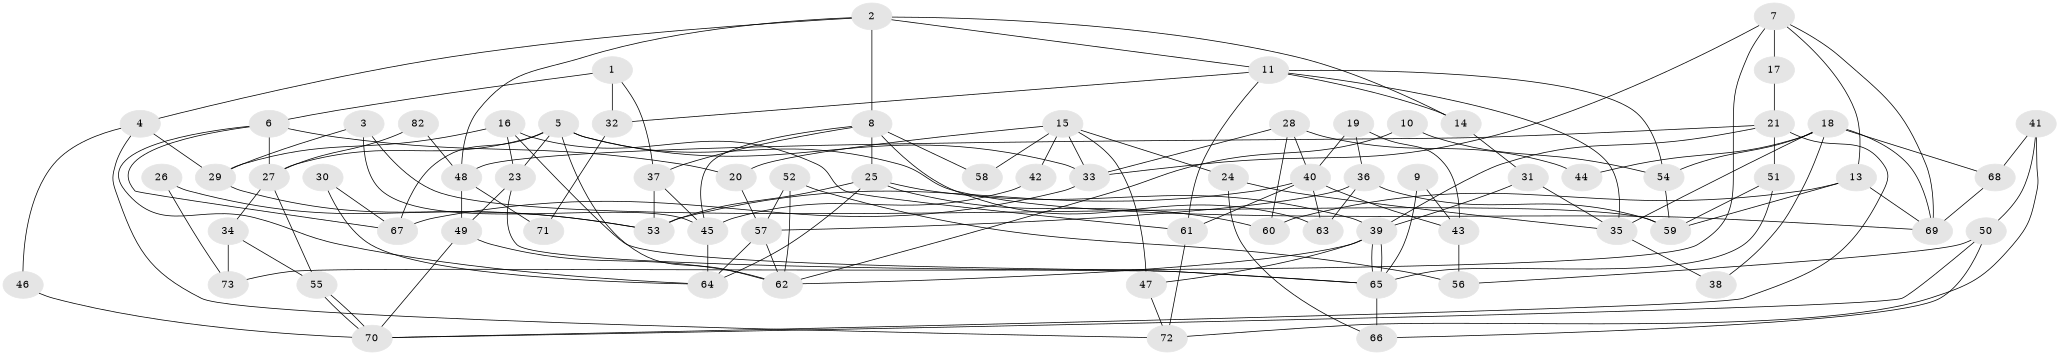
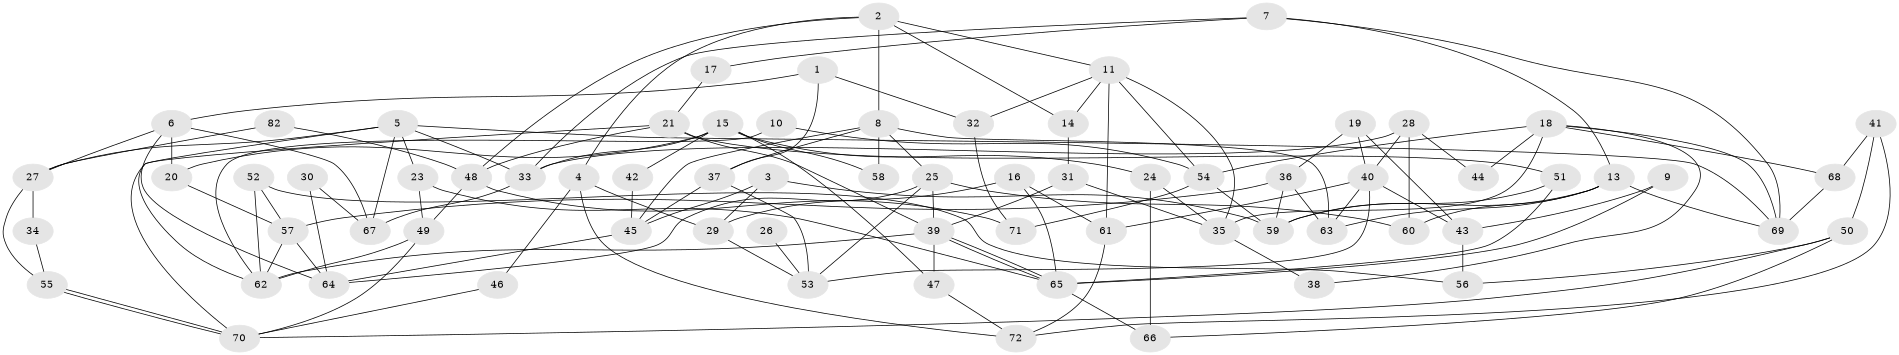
edge "16" -- "23": removed
edge "54" -- "71": added
edge "13" -- "63": added
node "73": removed
